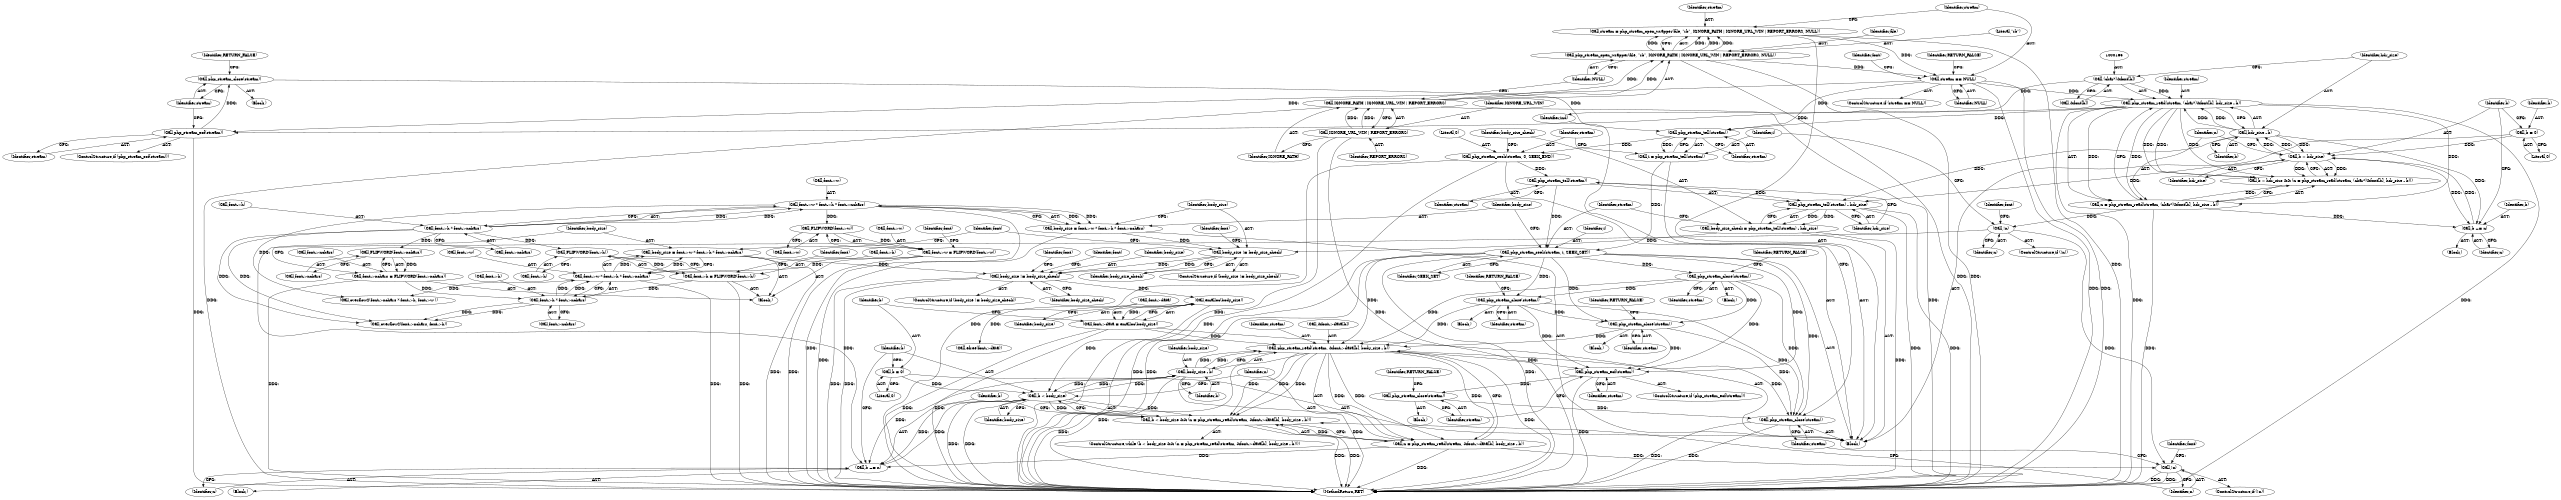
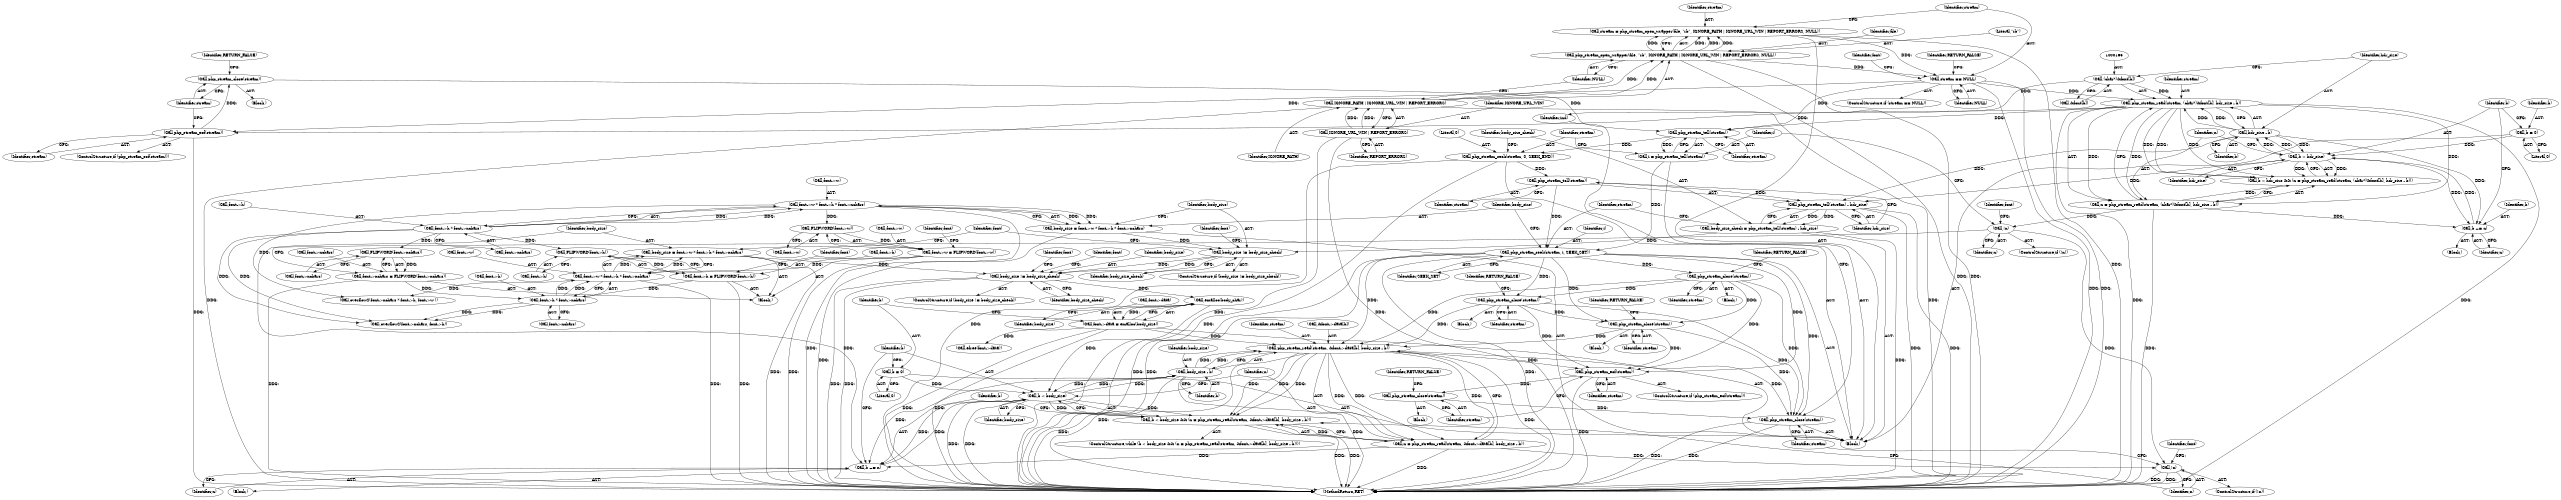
edge "(Call,IGNORE_URL_WIN | REPORT_ERRORS)" -> "(Identifier,IGNORE_PATH)": now "(Call,IGNORE_URL_WIN | REPORT_ERRORS)" -> "(Identifier,REPORT_ERRORS)"
node "(Call,emalloc(body_size))": label "(Call,emalloc(body_size))" -> "(Call,emalloc(body_char))"
edge "(Call,font->data)" -> "(Call,efree(font->data))": now "(Call,font->data = emalloc(body_size))" -> "(Call,efree(font->data))"
